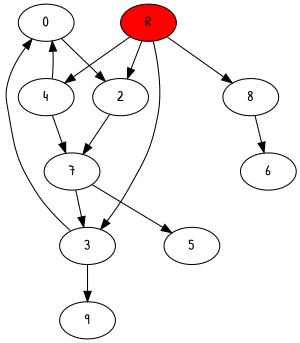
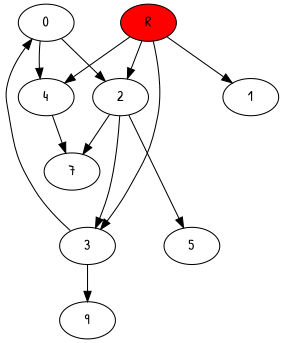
edge "4" -> "0": reversed
node "8": label "8" -> "1"
node "6": removed
edge "7" -> "3": now "2" -> "3"
edge "7" -> "5": now "2" -> "5"
